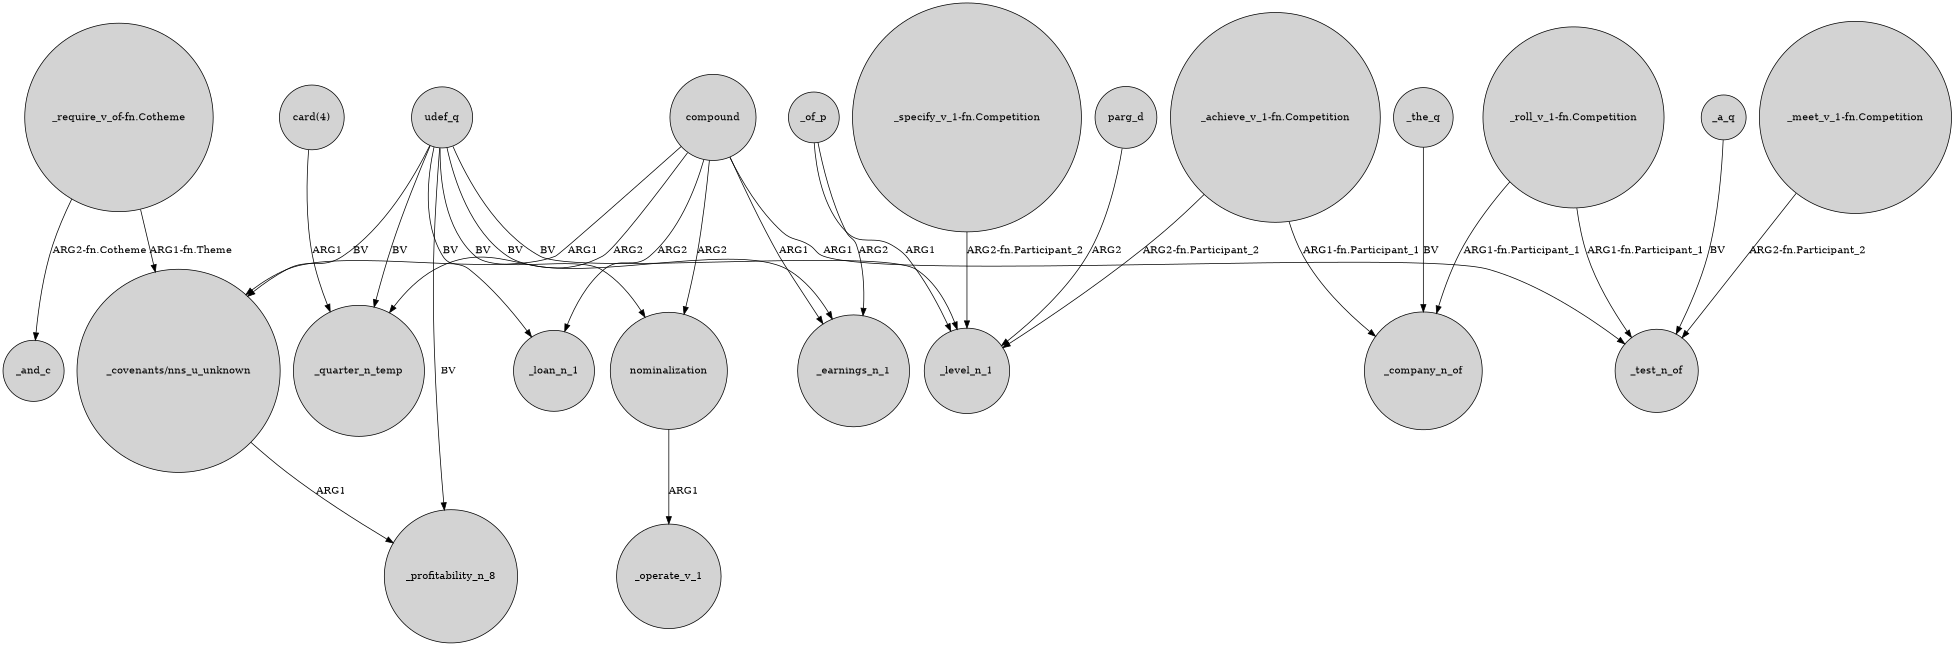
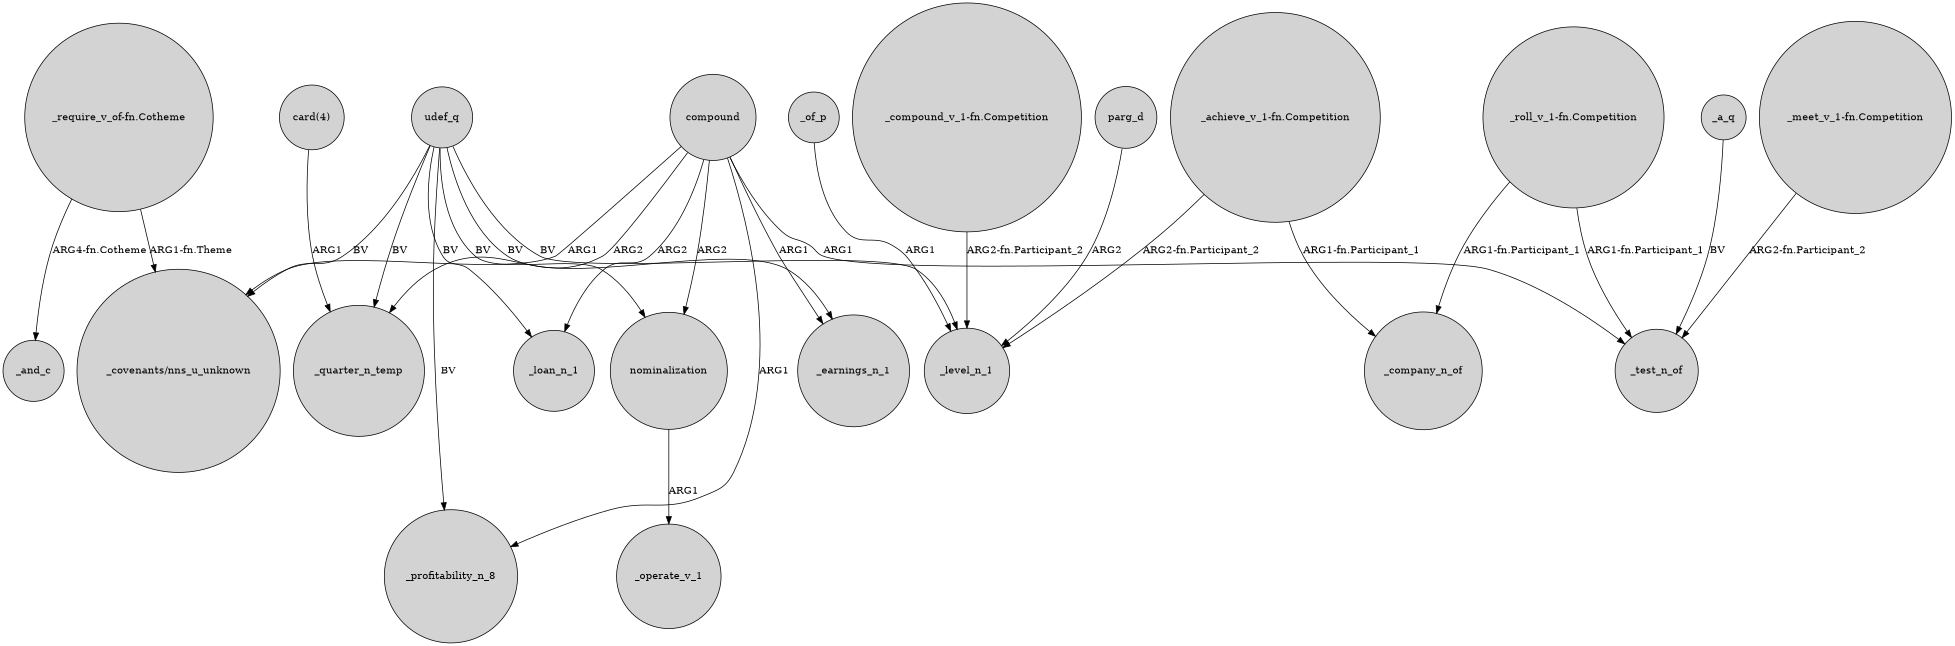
node "_specify_v_1-fn.Competition": label "_specify_v_1-fn.Competition" -> "_compound_v_1-fn.Competition"
node "_the_q": removed
edge "_of_p" -> "_earnings_n_1": removed, label "ARG2"
edge "_require_v_of-fn.Cotheme" -> "_and_c": label "ARG2-fn.Cotheme" -> "ARG4-fn.Cotheme"
edge "_covenants/nns_u_unknown" -> "_profitability_n_8": now "compound" -> "_profitability_n_8"
